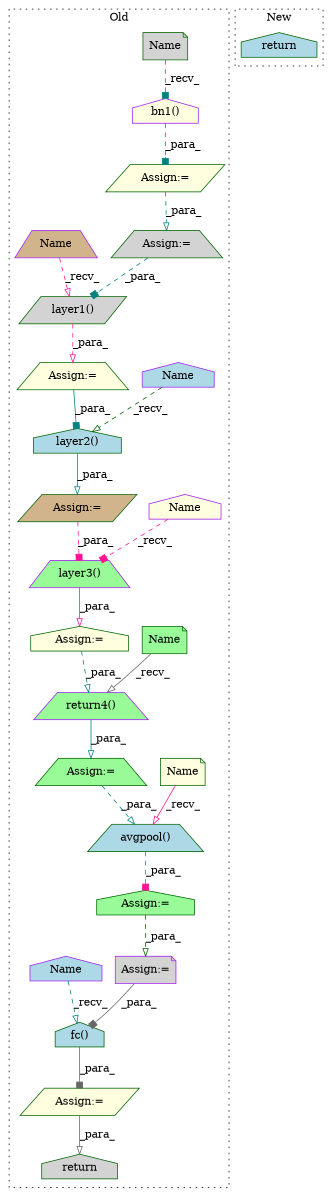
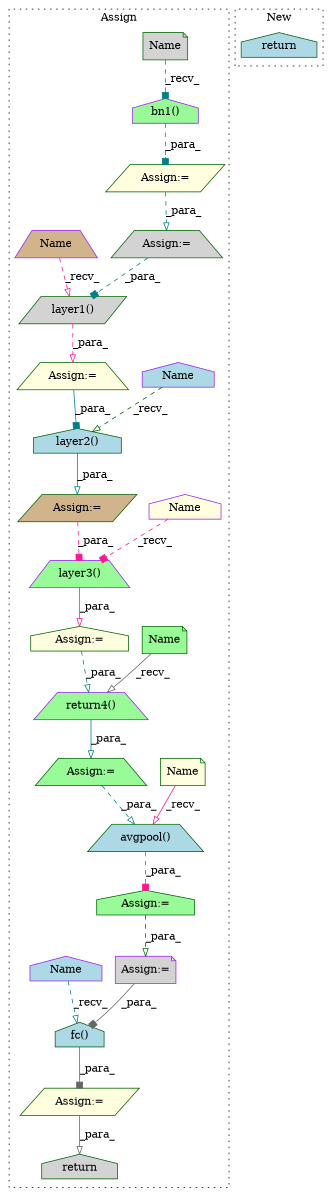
cluster "Old": label "Old" -> "Assign"
node "bn1()": fillcolor lightyellow -> palegreen
